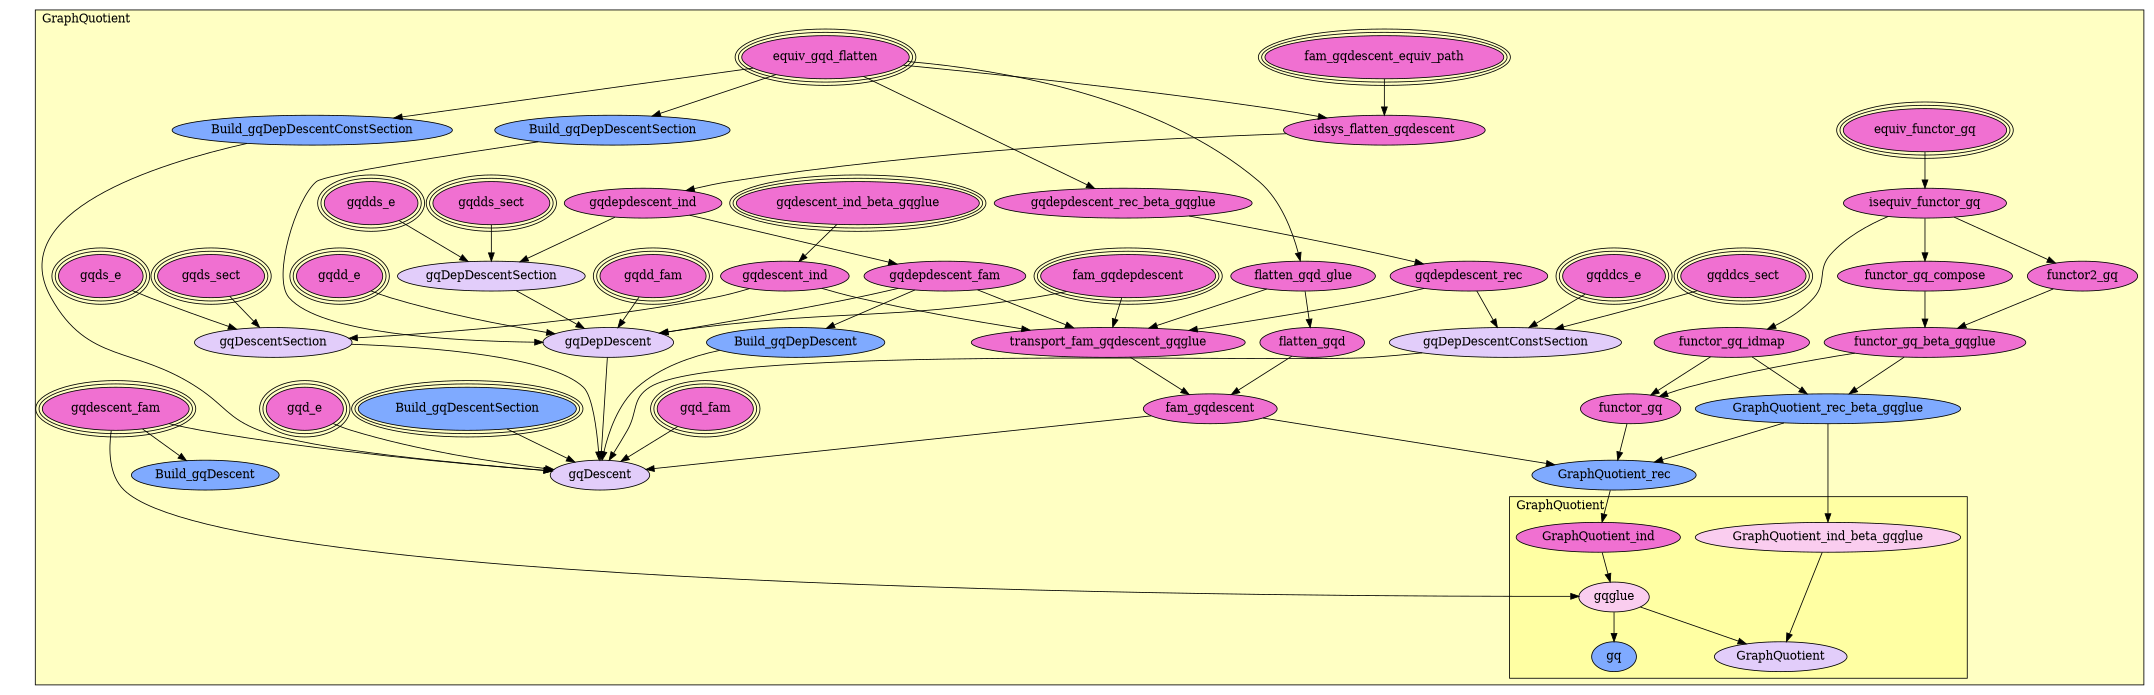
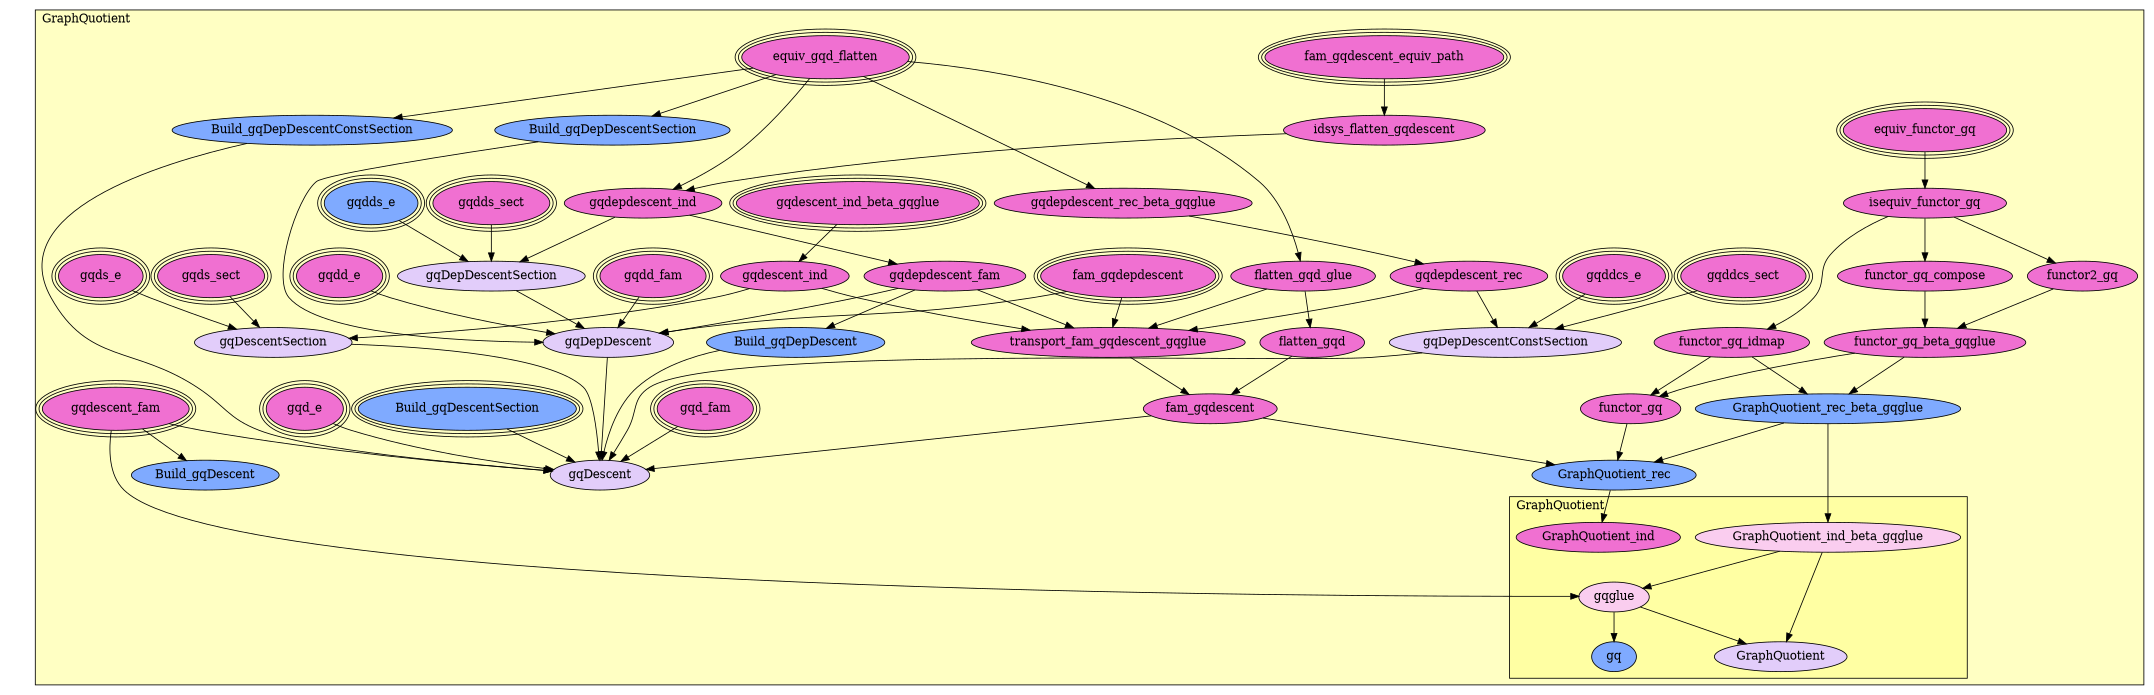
edge "equiv_gqd_flatten" -> "idsys_flatten_gqdescent": now "equiv_gqd_flatten" -> "gqdepdescent_ind"
node "gqdds_e": fillcolor #f070d1 -> #7faaff
edge "GraphQuotient_ind" -> "gqglue": now "GraphQuotient_ind_beta_gqglue" -> "gqglue"
